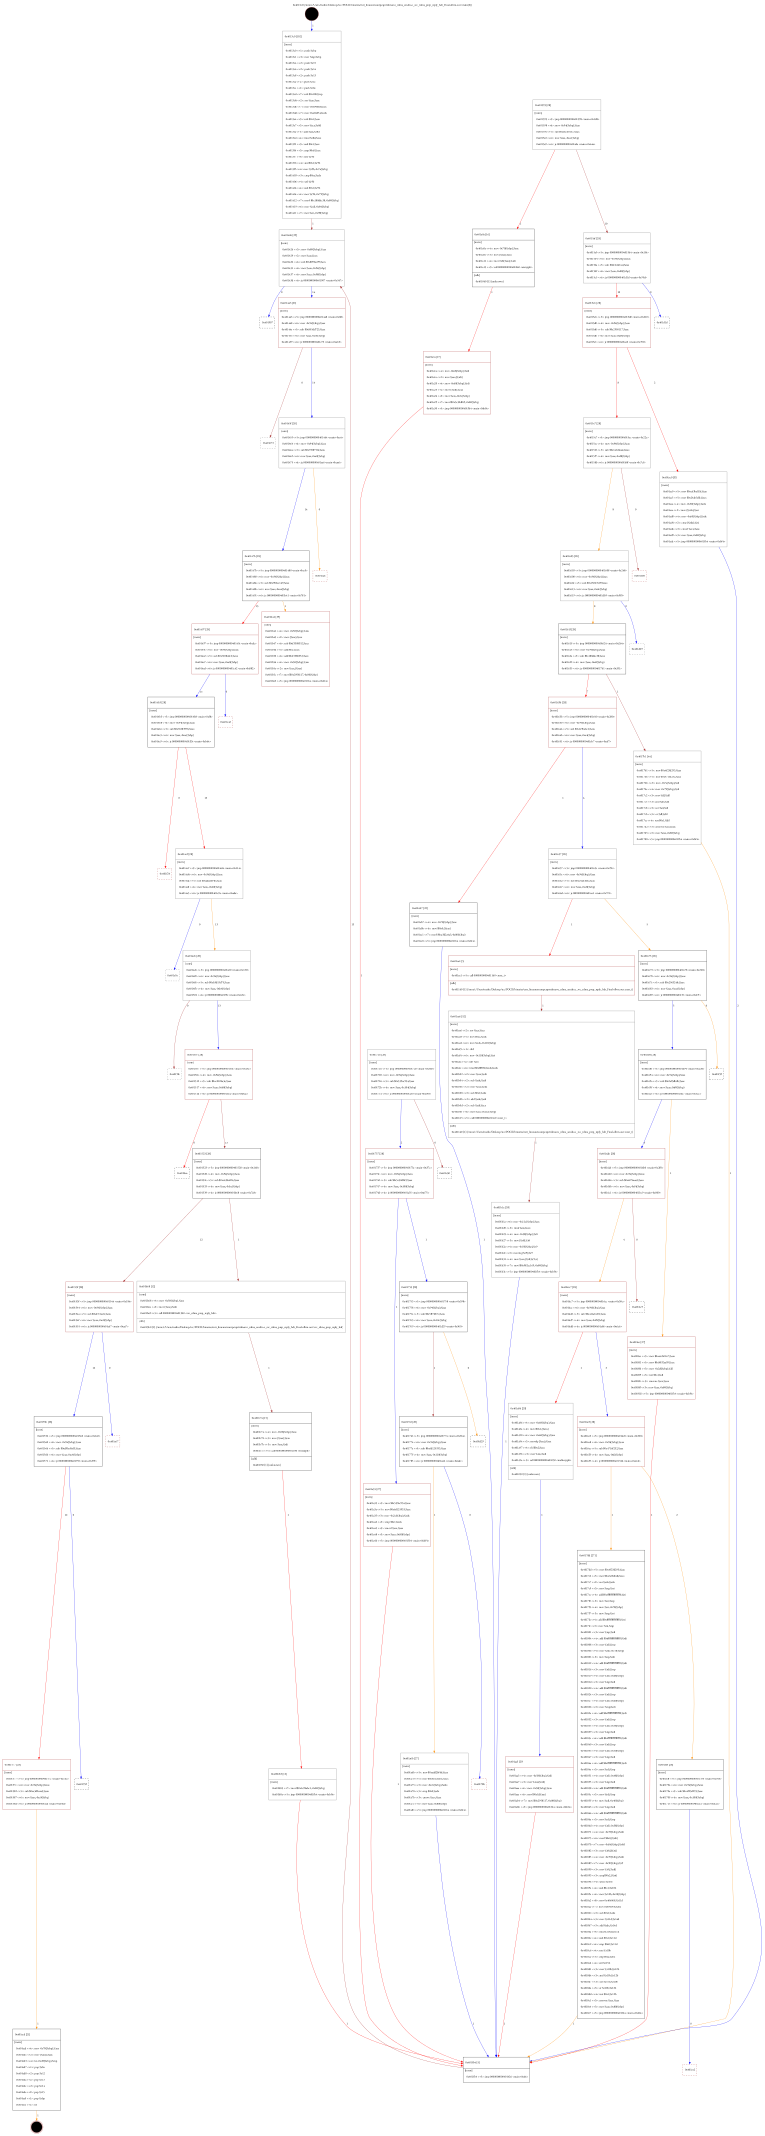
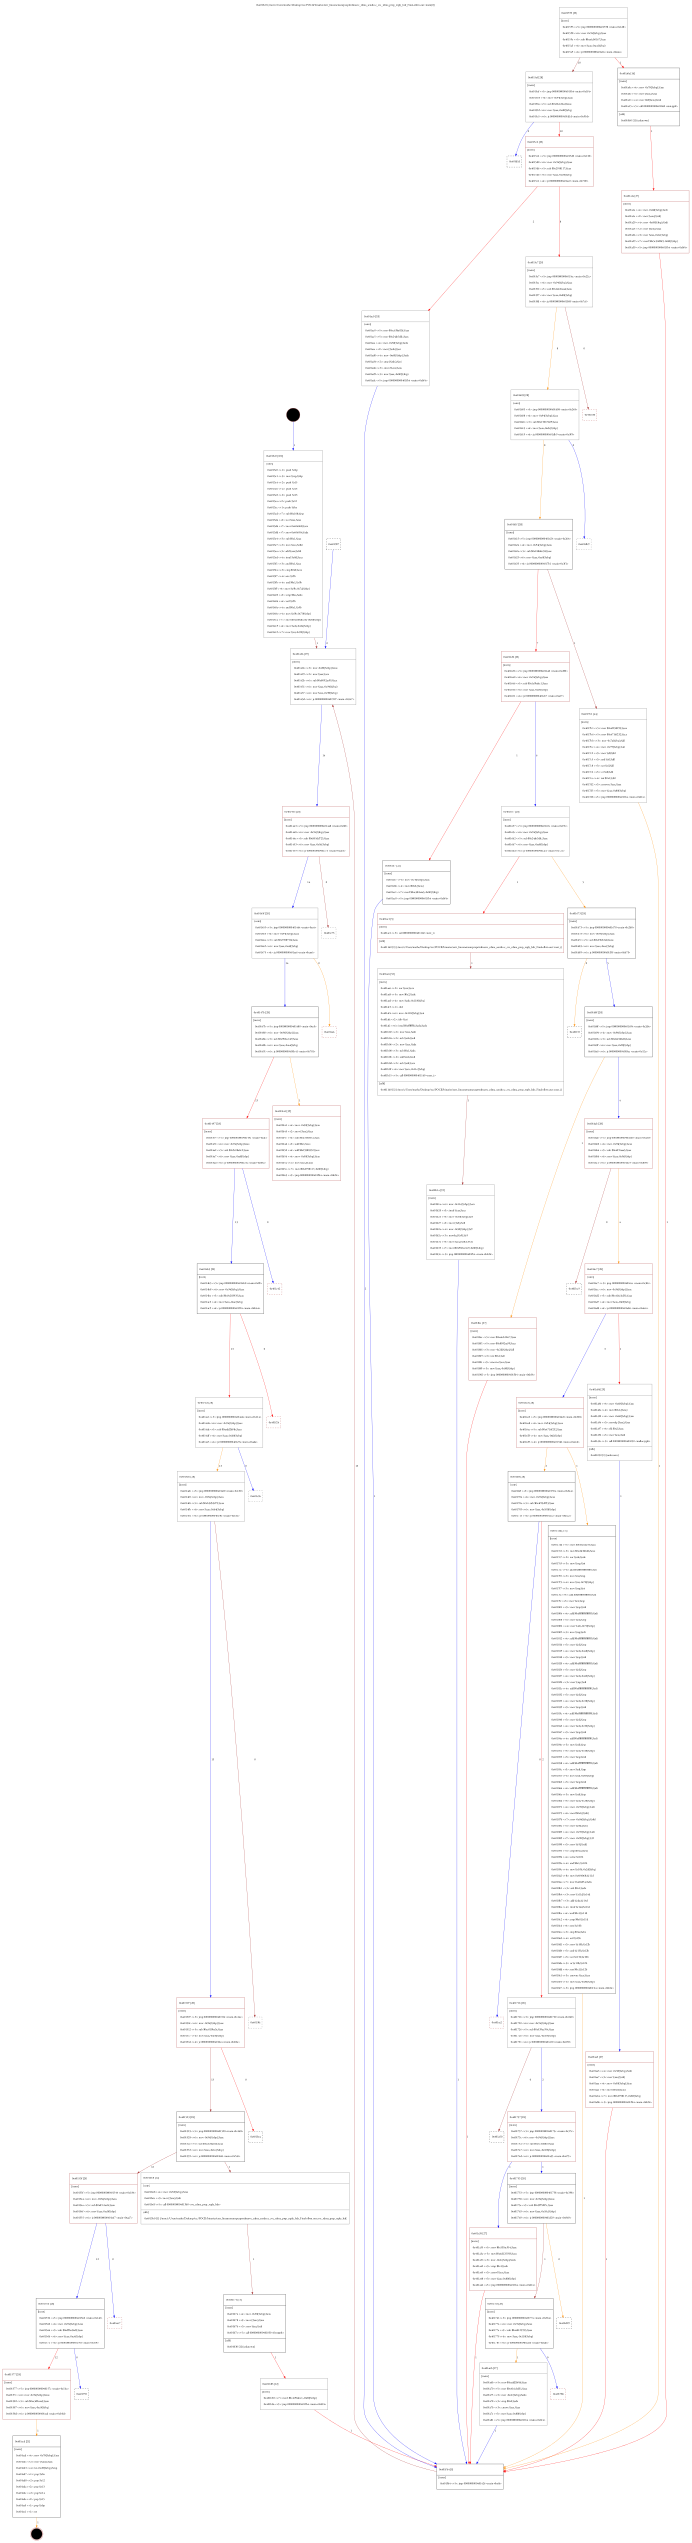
edge "0x401426 [29]" -> "0x401907": reversed
edge "0x4016ff [28]" -> "0x40171b [28]": added, label "2"
